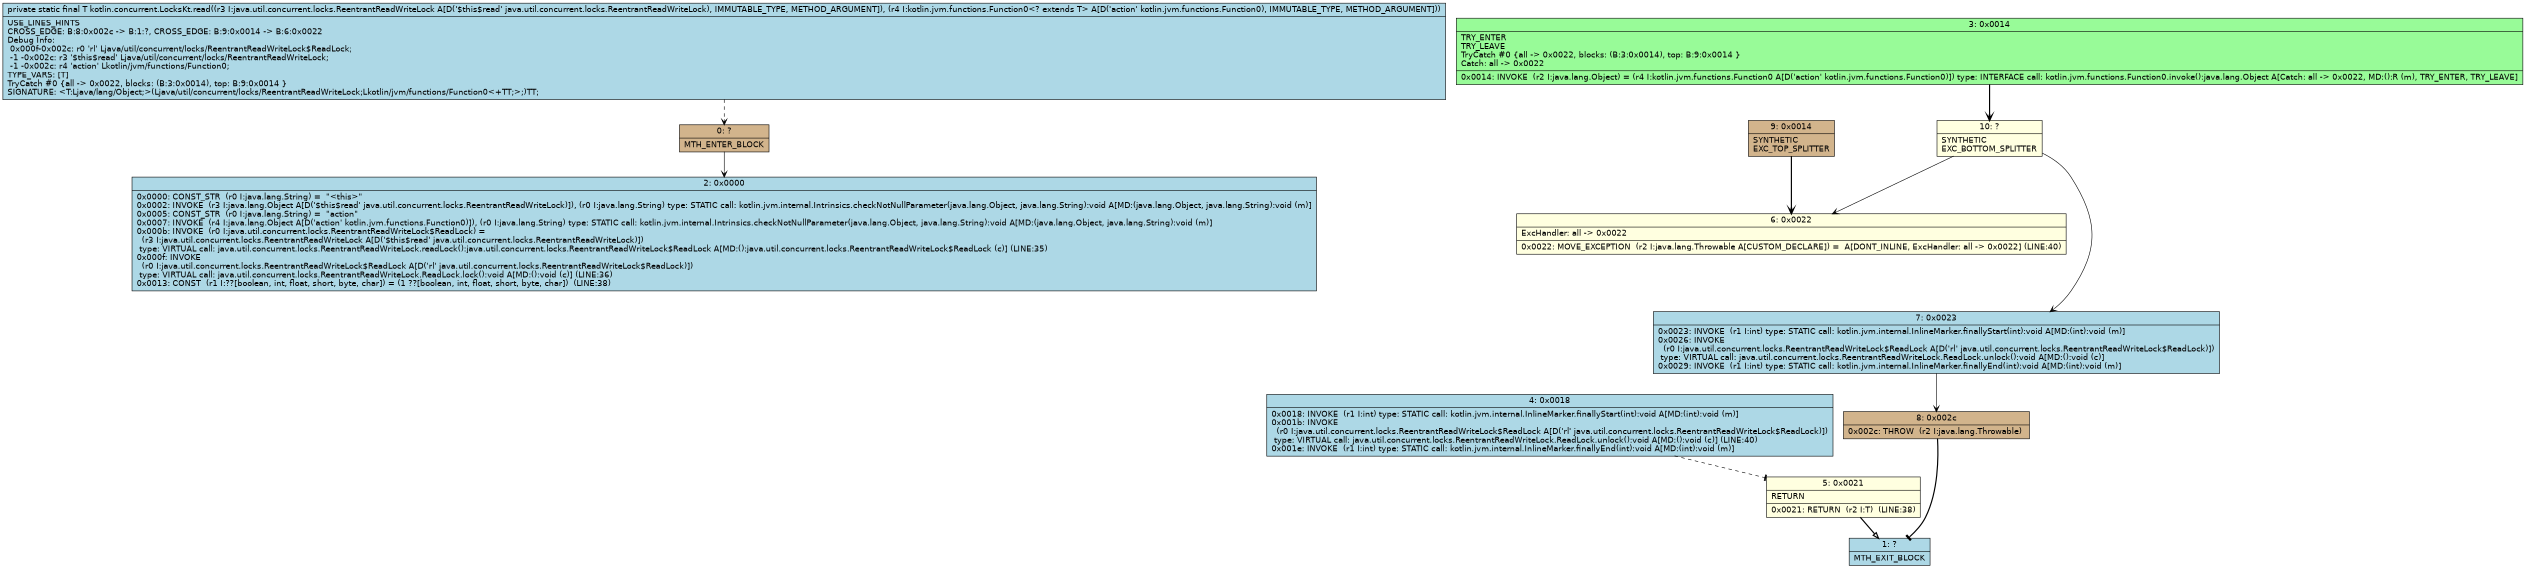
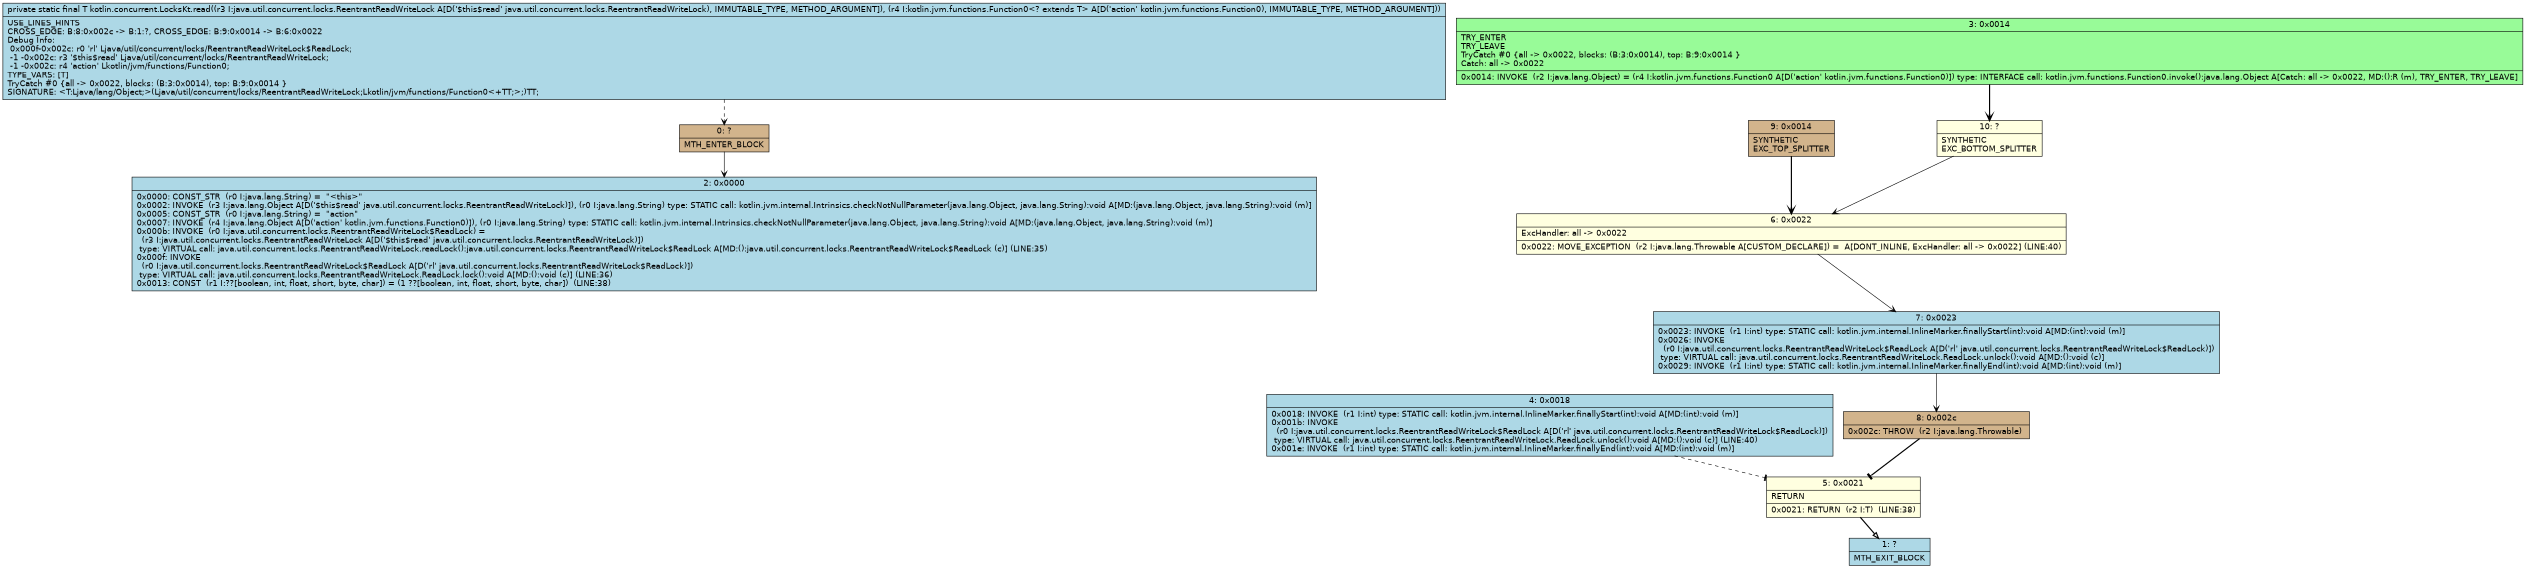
edge "10: ?" -> "7: 0x0023": now "6: 0x0022" -> "7: 0x0023"
edge "8: 0x002c" -> "1: ?": now "8: 0x002c" -> "5: 0x0021"
